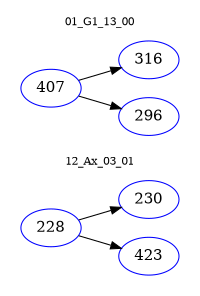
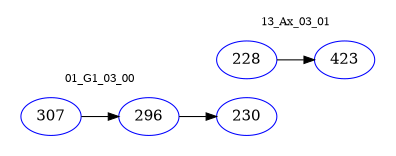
cluster "01_G1_13_00": label "01_G1_13_00" -> "01_G1_03_00"
node "316": removed
node "407": label "407" -> "307"
cluster "12_Ax_03_01": label "12_Ax_03_01" -> "13_Ax_03_01"
edge "228" -> "230": now "296" -> "230"
